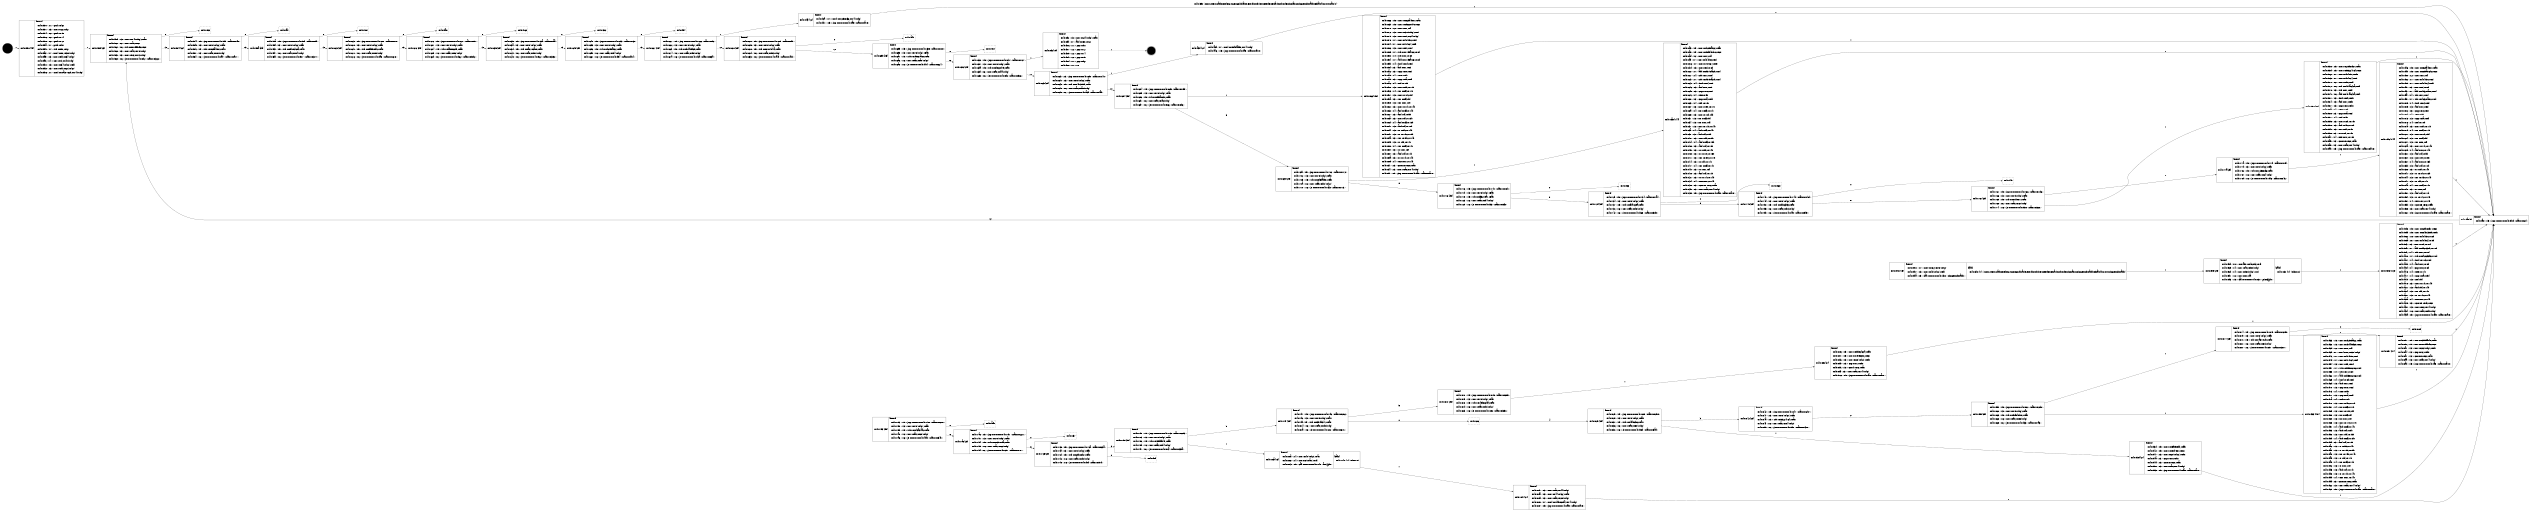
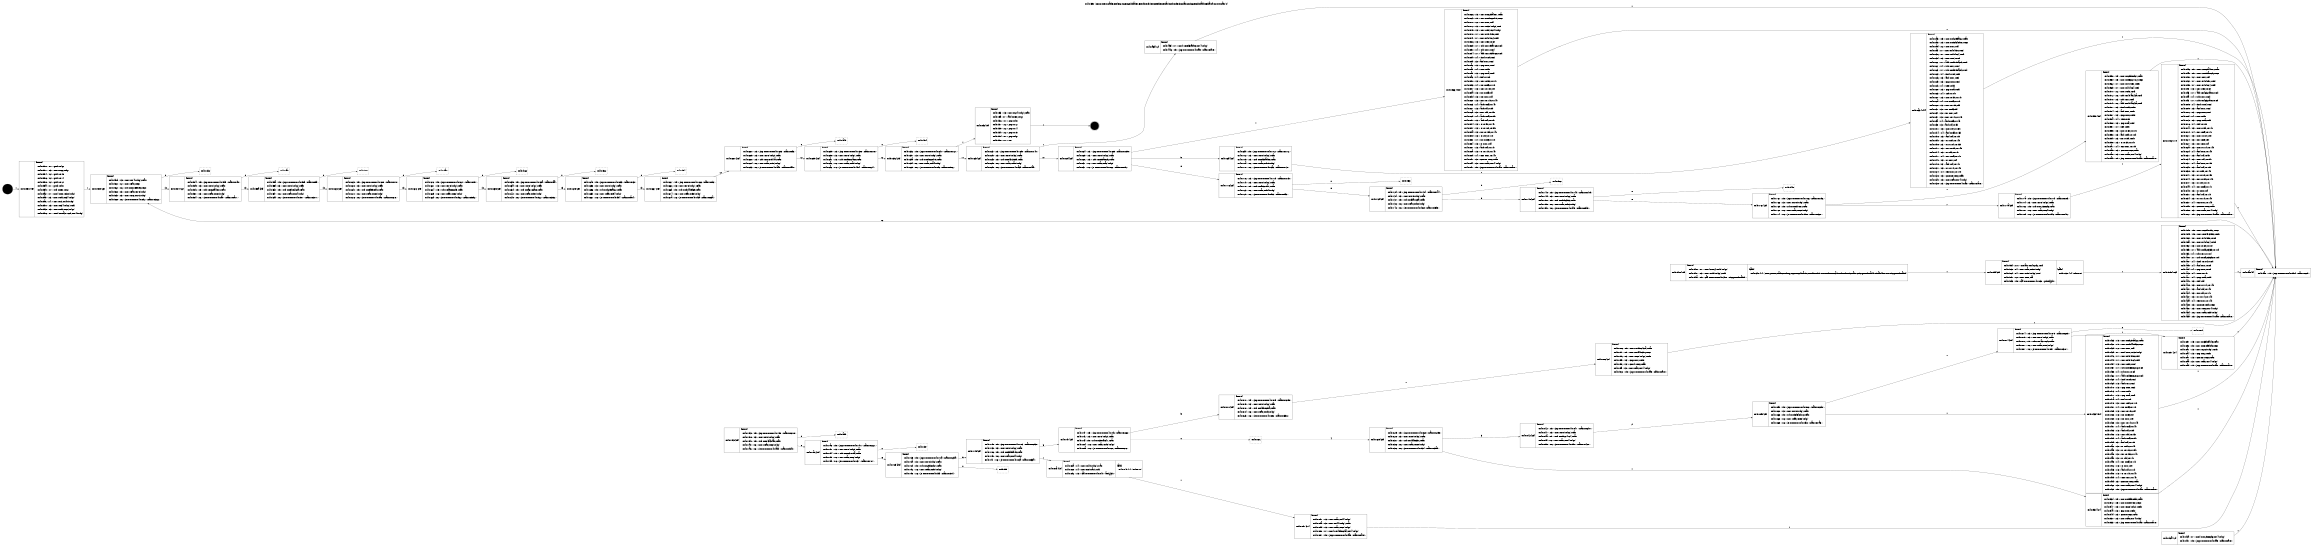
edge "0x401667 [25]" -> "0x401dca [12]": removed, label "1"
edge "0x4016fd [25]" -> "0x401716 [25]": now "0x4016e4 [25]" -> "0x401716 [25]"
